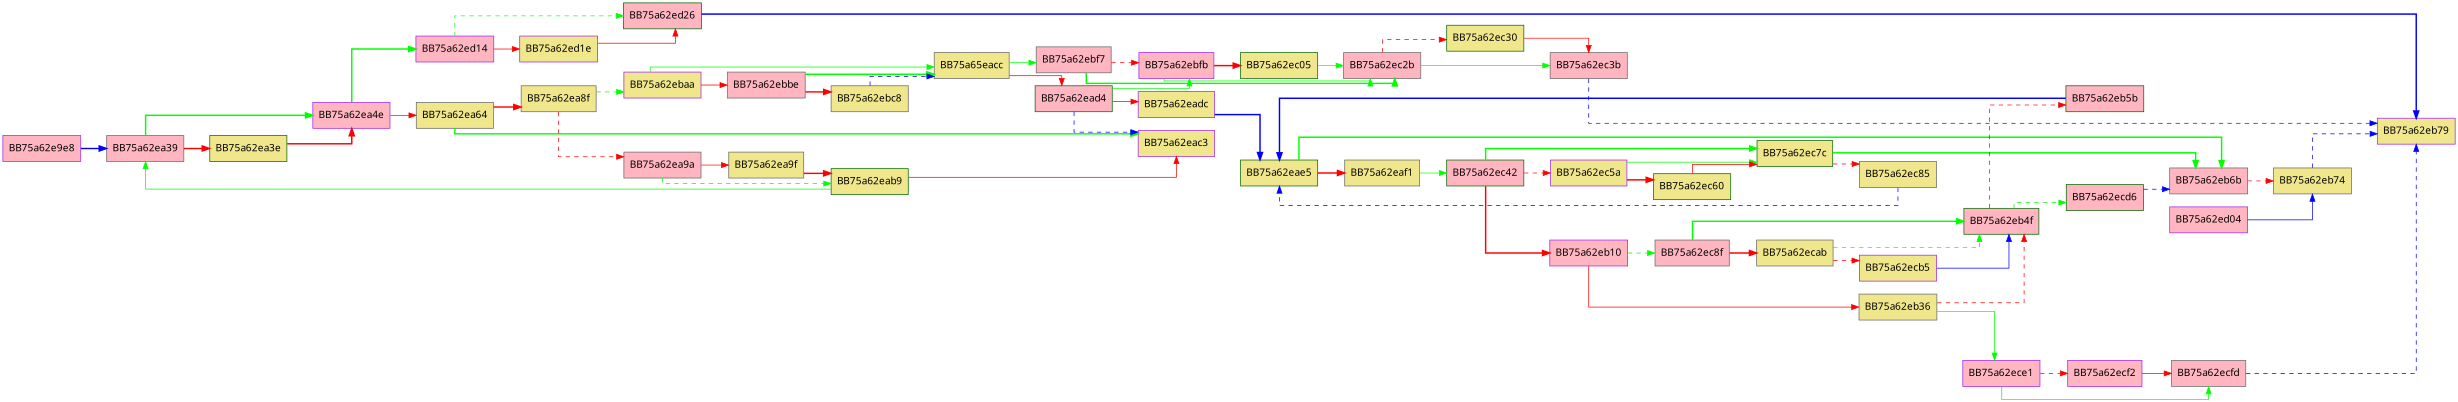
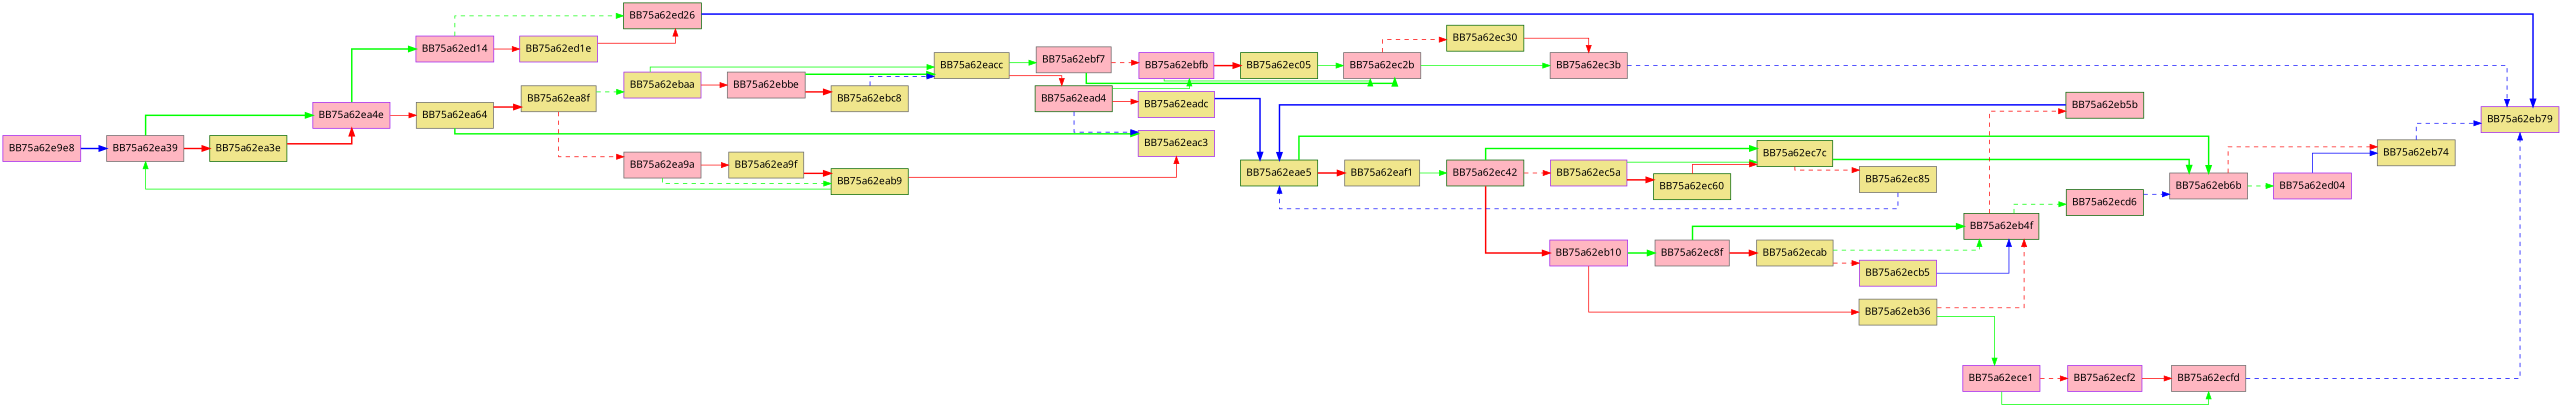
node "BB75a65eacc": label "BB75a65eacc" -> "BB75a62eacc"
edge "BB75a62eb6b" -> "BB75a62ed04": added
edge "BB75a62eb10" -> "BB75a62ec8f": style dashed -> bold
